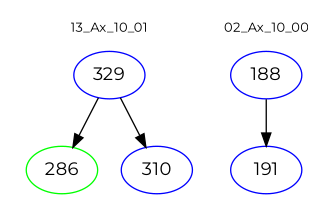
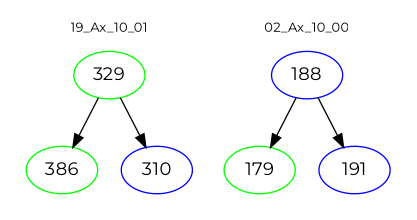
cluster "13_Ax_10_01": label "13_Ax_10_01" -> "19_Ax_10_01"
node "329": color blue -> green
node "286": label "286" -> "386"
node "179": added
